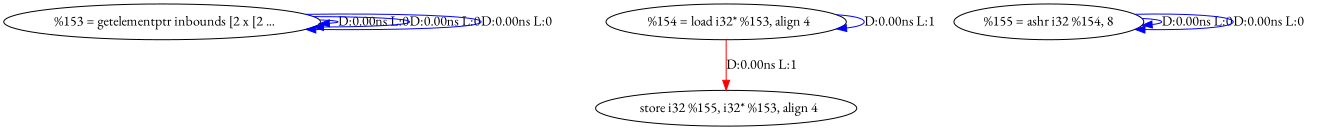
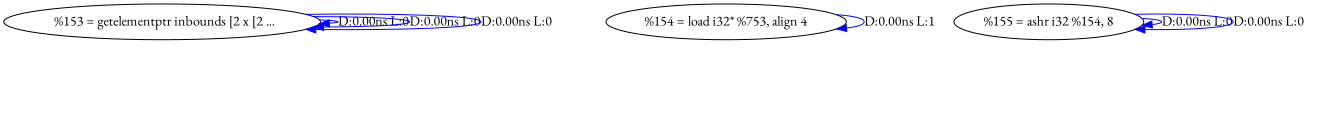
node "%154 = load i32* %153, align 4": label "%154 = load i32* %153, align 4" -> "%154 = load i32* %753, align 4"
node "store i32 %155, i32* %153, align 4": removed
